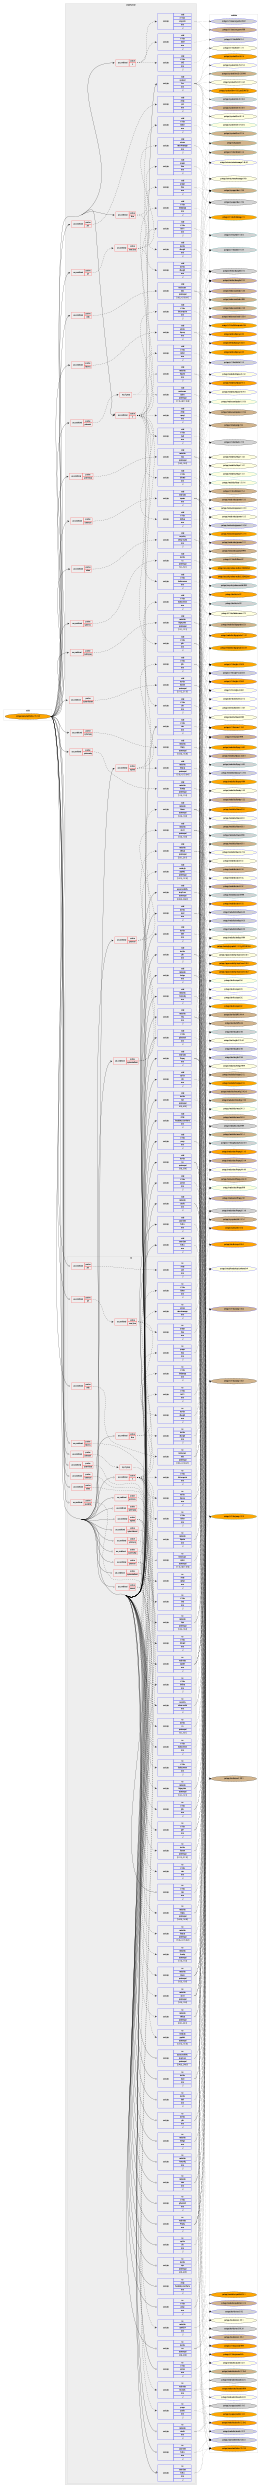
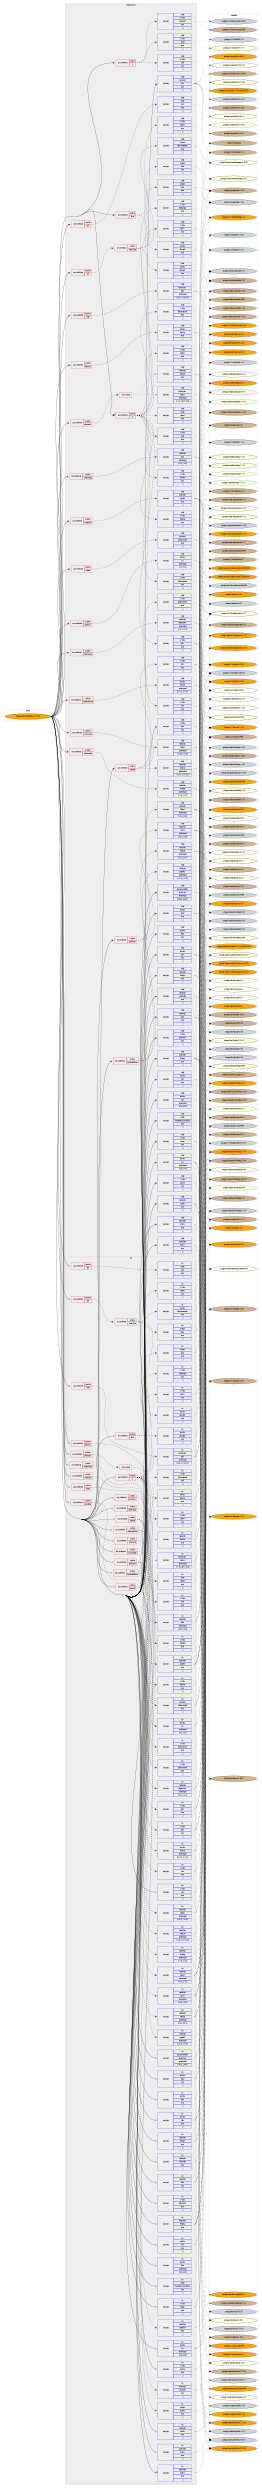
node "portage://media-libs/libpng-1.6.42": fillcolor orange -> lightgrey
node "portage://dev-libs/libffi-3.4.6": color black -> blue
